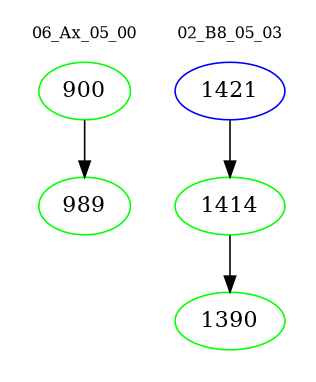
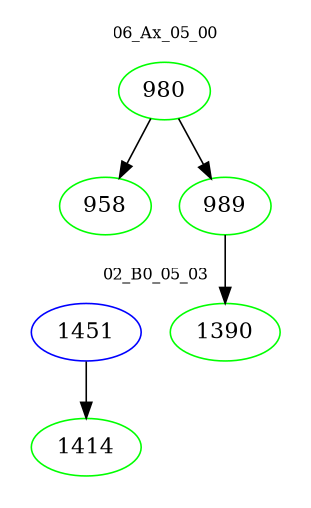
cluster "02_B8_05_03": label "02_B8_05_03" -> "02_B0_05_03"
node "900": label "900" -> "980"
node "1421": label "1421" -> "1451"
node "958": added
edge "1414" -> "1390": now "989" -> "1390"
